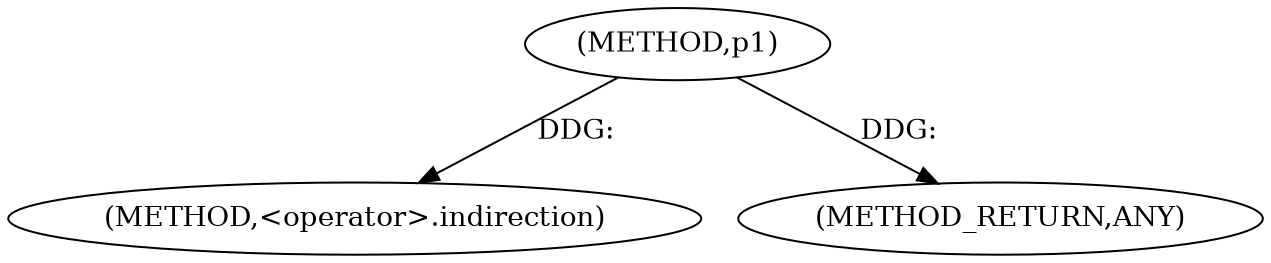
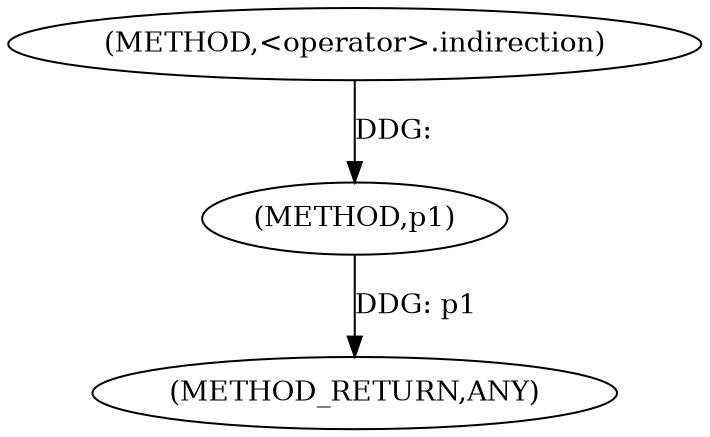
edge "(METHOD,p1)" -> "(METHOD,<operator>.indirection)": reversed
edge "(METHOD,p1)" -> "(METHOD_RETURN,ANY)": label "DDG: " -> "DDG: p1"
